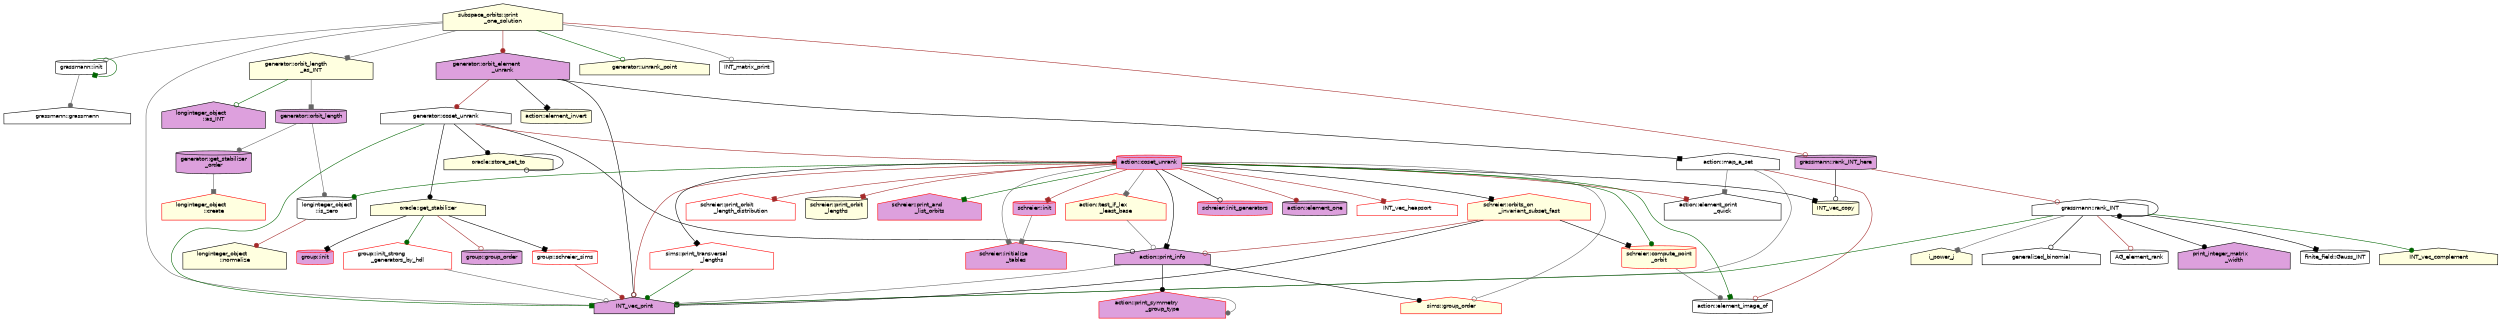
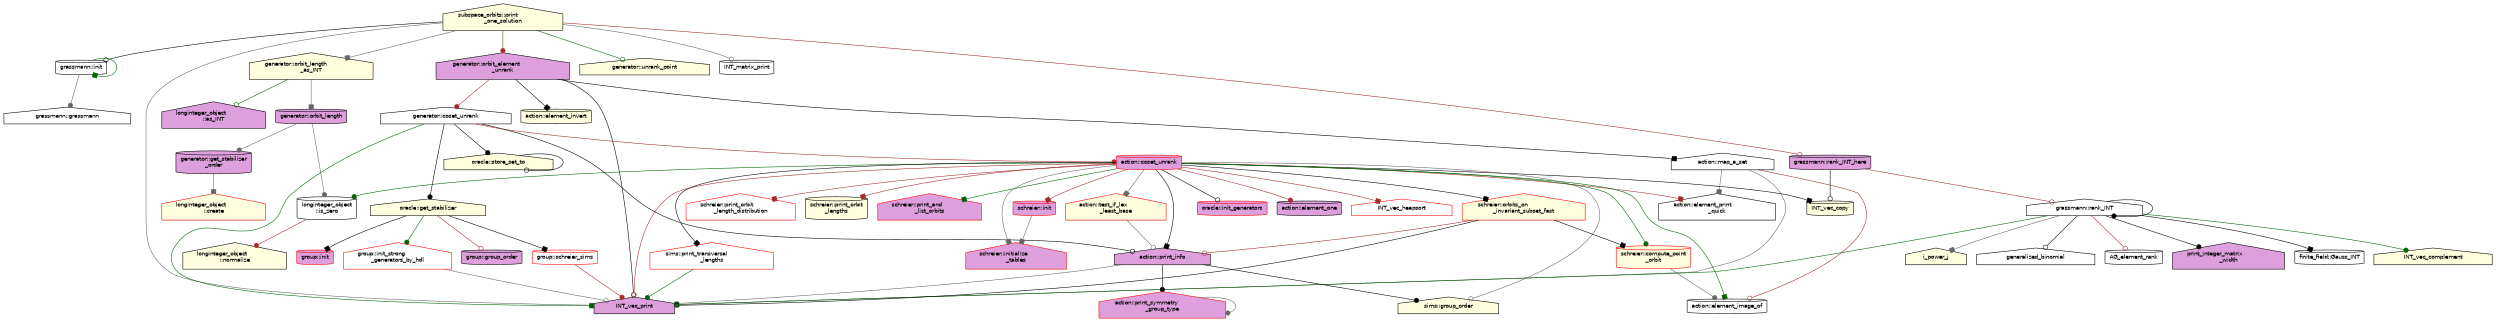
edge "subspace_orbits::print _one_solution" -> "grassmann::init": color gray40 -> black
node "schreier::init_generators": label "schreier::init_generators" -> "oracle::init_generators"
node "sims::group_order": color red -> black
